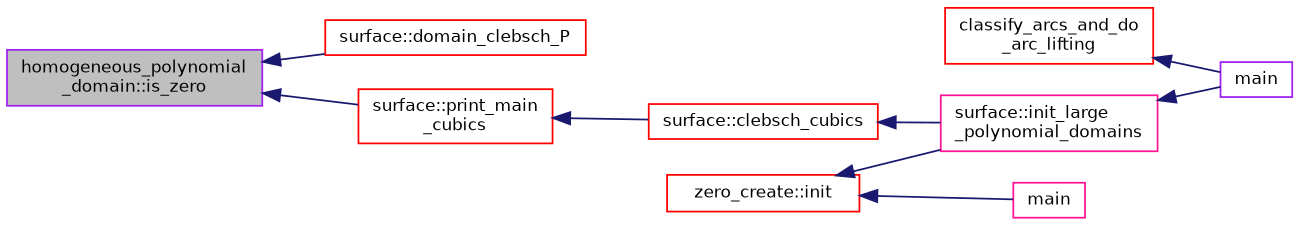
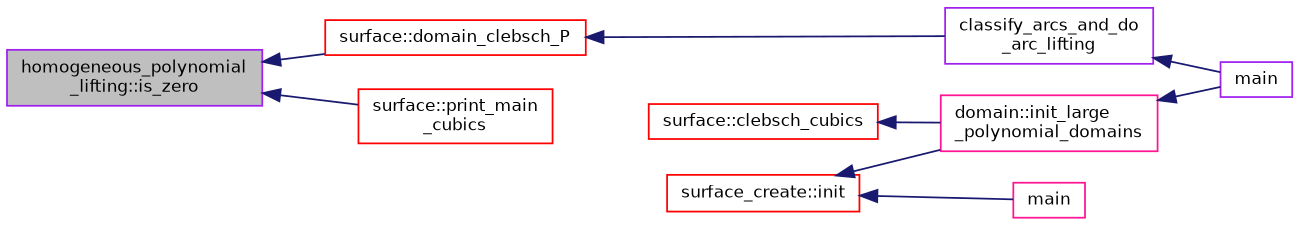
node "classify_arcs_and_do _arc_lifting": color red -> purple
edge "classify_arcs_and_do _arc_lifting" -> "surface::domain_clebsch_P": added
node "homogeneous_polynomial _domain::is_zero": label "homogeneous_polynomial _domain::is_zero" -> "homogeneous_polynomial _lifting::is_zero"
edge "surface::clebsch_cubics" -> "surface::print_main _cubics": removed
node "surface::init_large _polynomial_domains": label "surface::init_large _polynomial_domains" -> "domain::init_large _polynomial_domains"
node "zero_create::init": label "zero_create::init" -> "surface_create::init"
